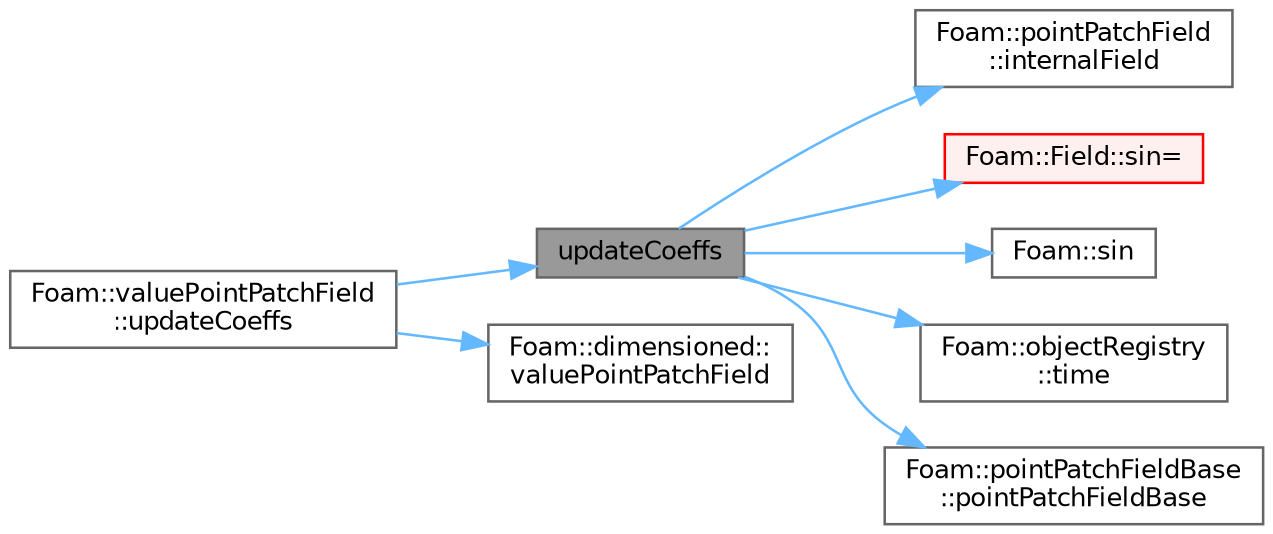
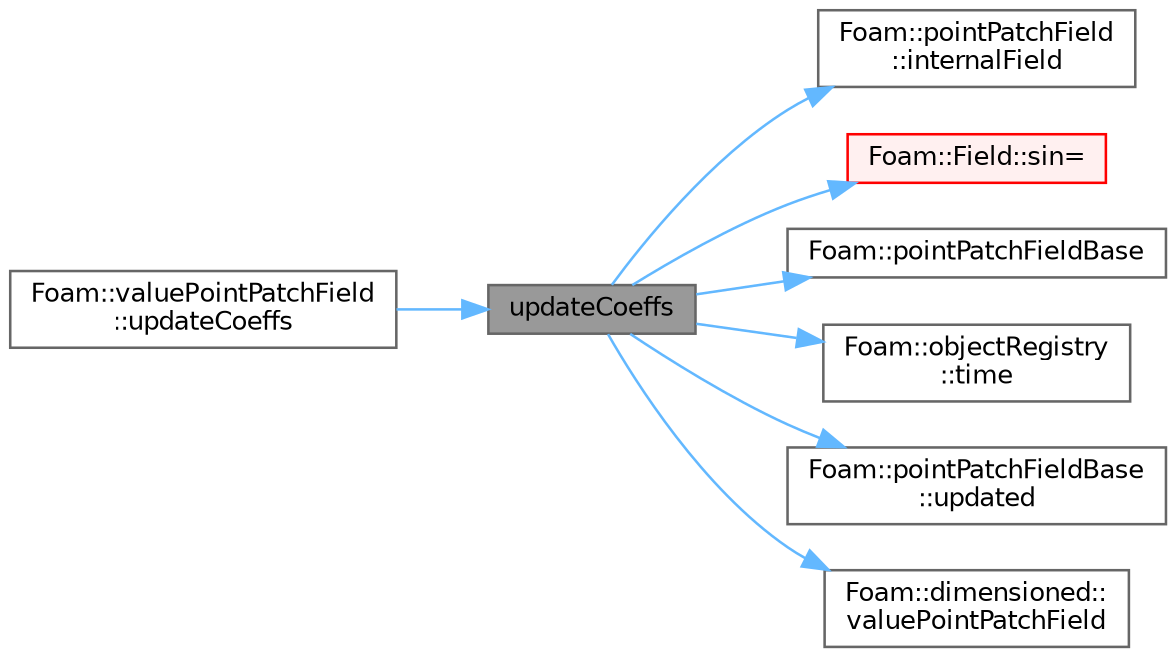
node "Foam::sin": label "Foam::sin" -> "Foam::pointPatchFieldBase"
edge "Foam::valuePointPatchField ::updateCoeffs" -> "Foam::dimensioned:: valuePointPatchField": now "updateCoeffs" -> "Foam::dimensioned:: valuePointPatchField"
node "Foam::pointPatchFieldBase ::pointPatchFieldBase": label "Foam::pointPatchFieldBase ::pointPatchFieldBase" -> "Foam::pointPatchFieldBase ::updated"
